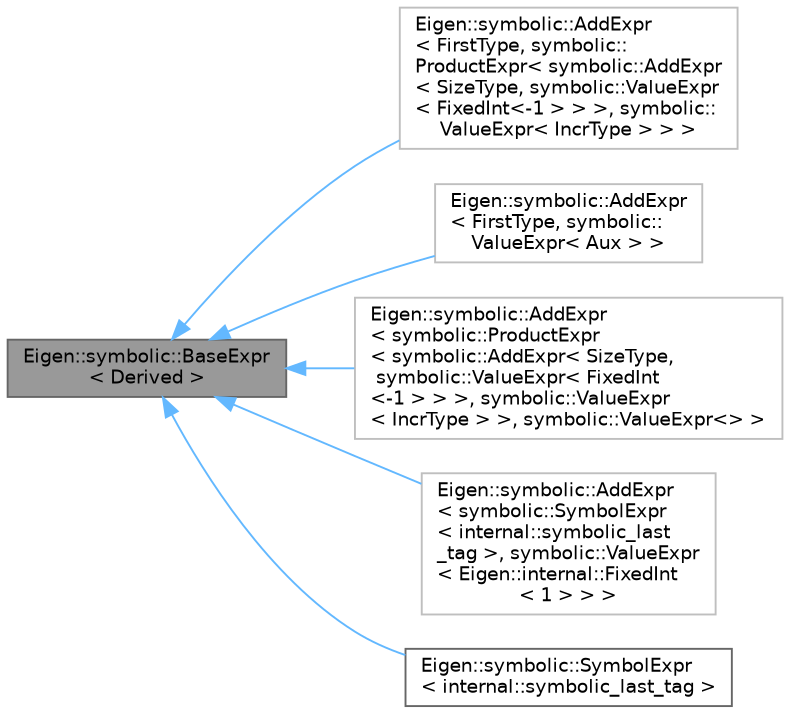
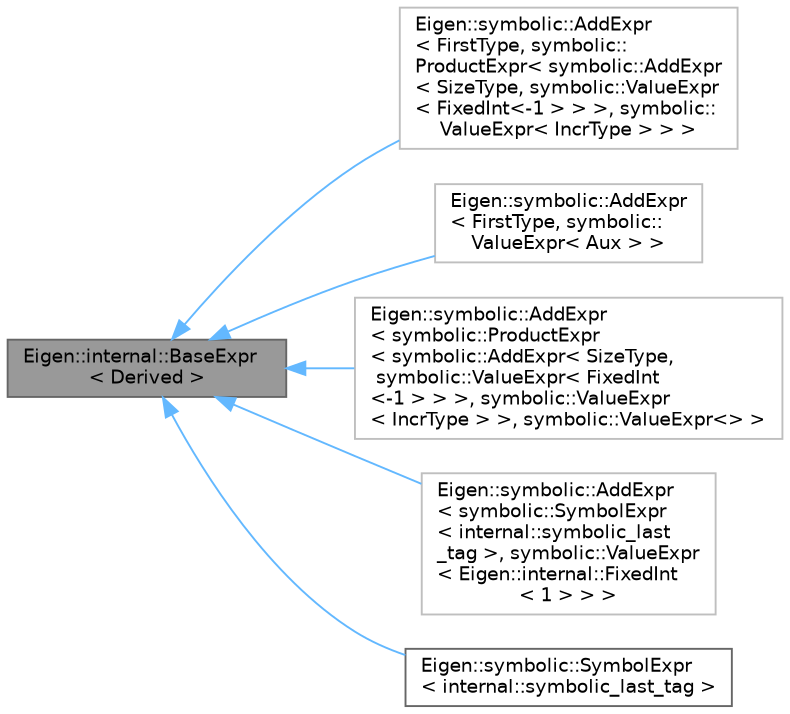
node "Eigen::symbolic::BaseExpr < Derived >": label "Eigen::symbolic::BaseExpr < Derived >" -> "Eigen::internal::BaseExpr < Derived >"
